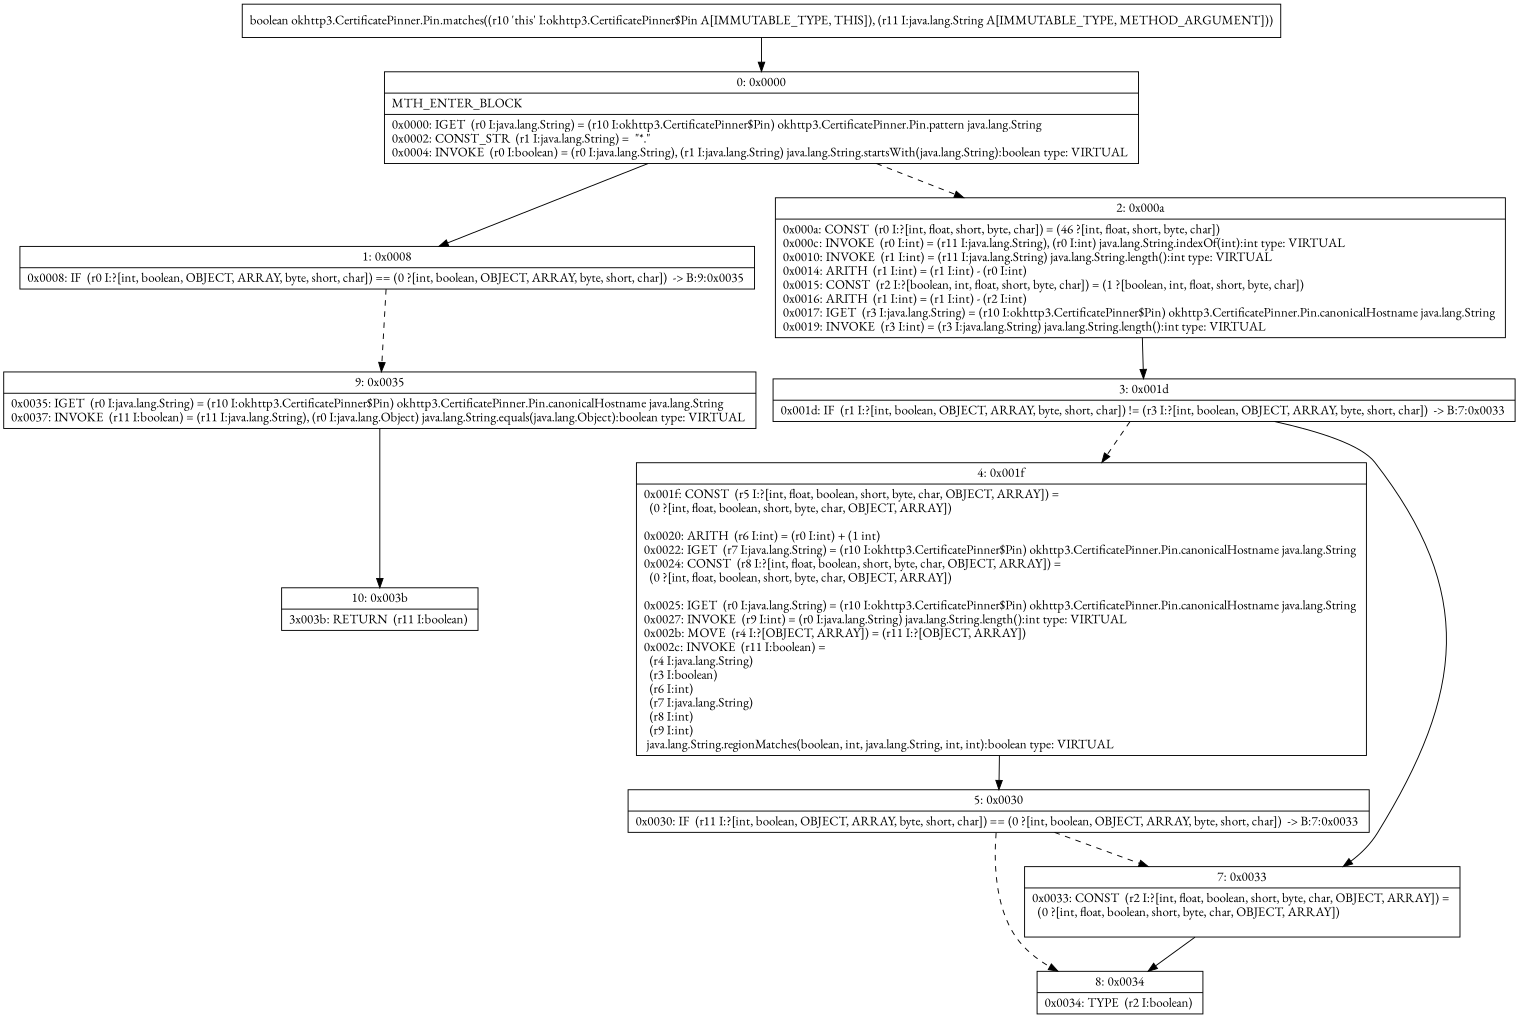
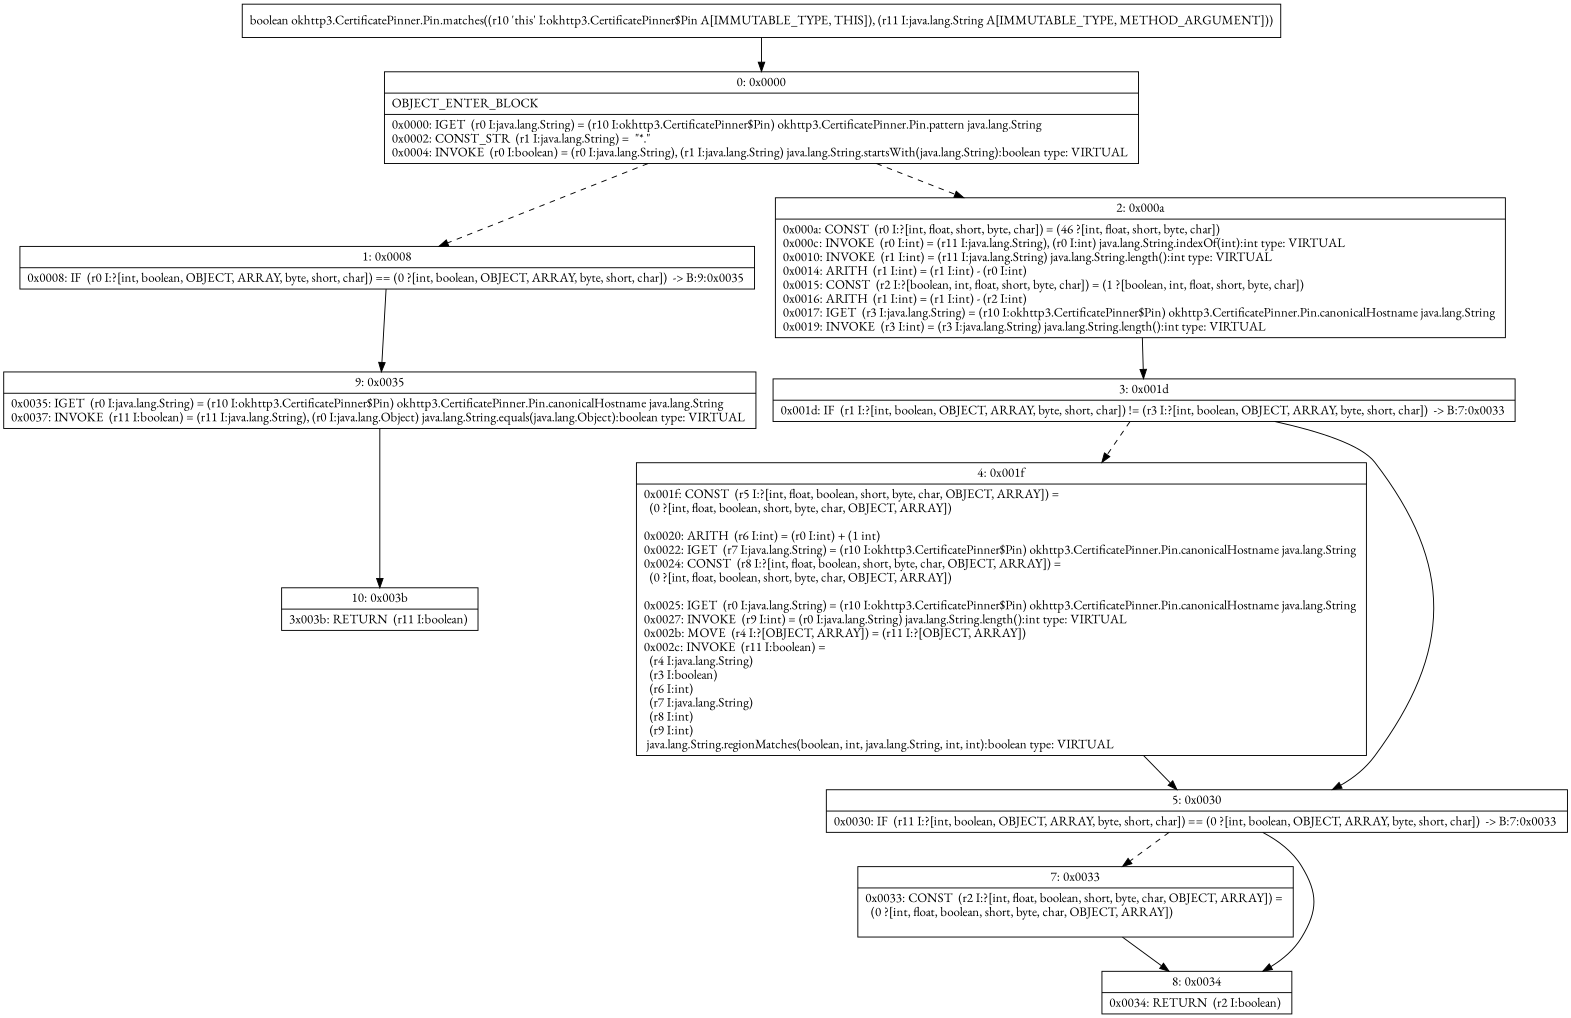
node "0: 0x0000": text "MTH_ENTER_BLOCK" -> "OBJECT_ENTER_BLOCK"
edge "0: 0x0000" -> "1: 0x0008": style solid -> dashed
edge "1: 0x0008" -> "9: 0x0035": style dashed -> solid
edge "3: 0x001d" -> "7: 0x0033": now "3: 0x001d" -> "5: 0x0030"
edge "5: 0x0030" -> "8: 0x0034": style dashed -> solid
node "8: 0x0034": text "0x0034: TYPE  (r2 I:boolean)" -> "0x0034: RETURN  (r2 I:boolean)"
